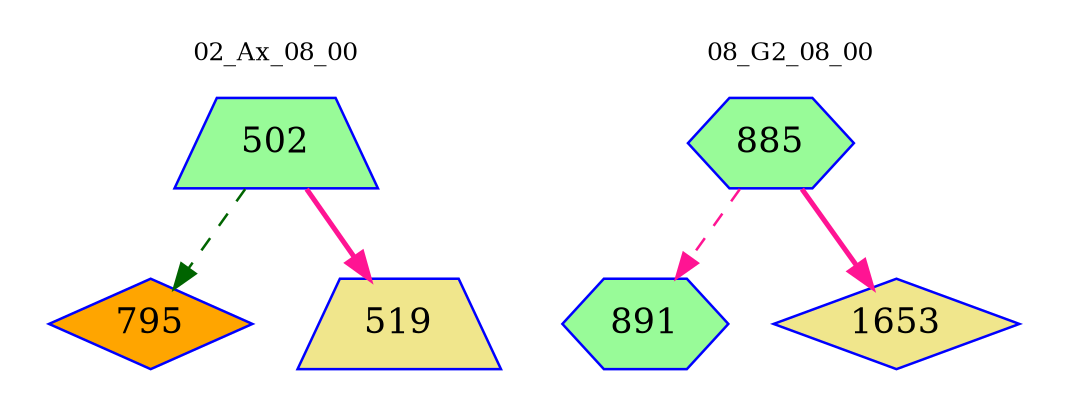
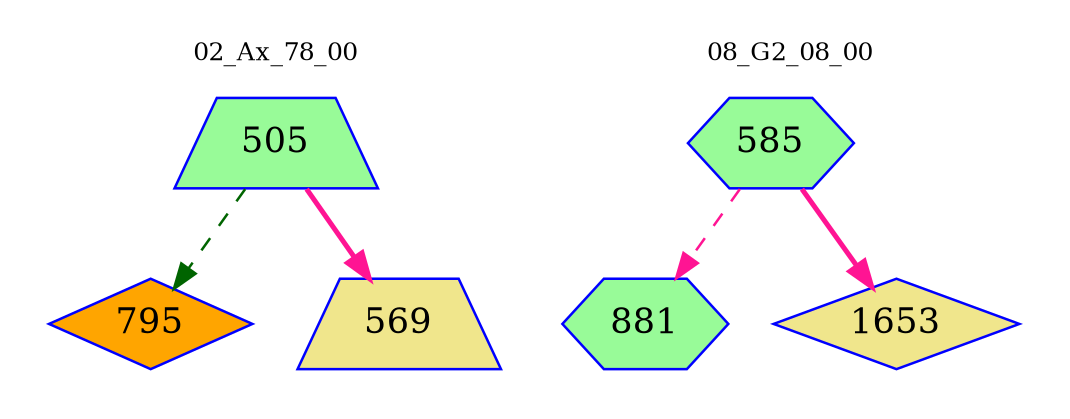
cluster "02_Ax_08_00": label "02_Ax_08_00" -> "02_Ax_78_00"
node "502": label "502" -> "505"
node "885": label "885" -> "585"
node "519": label "519" -> "569"
node "891": label "891" -> "881"
